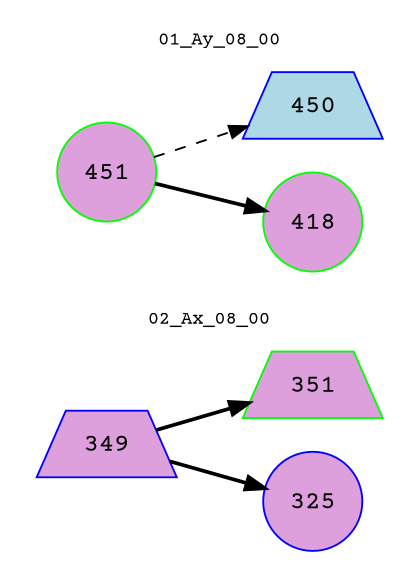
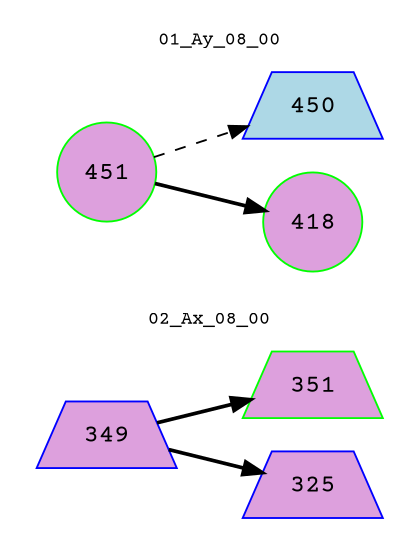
node "325": shape circle -> trapezium
